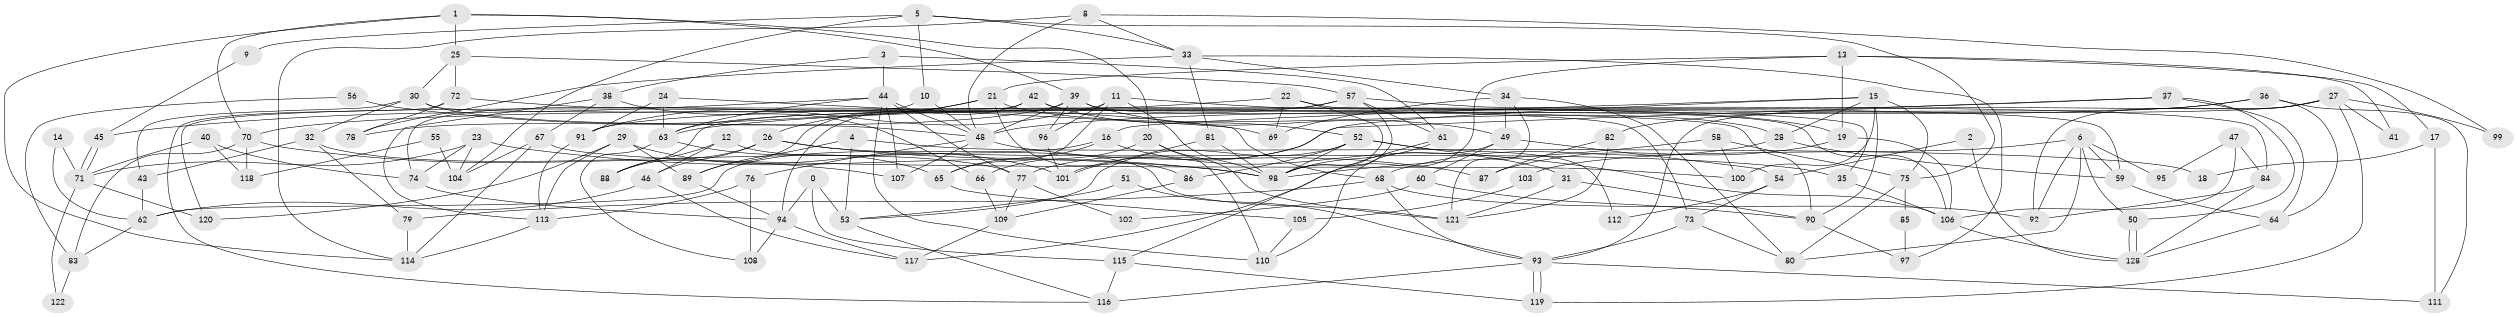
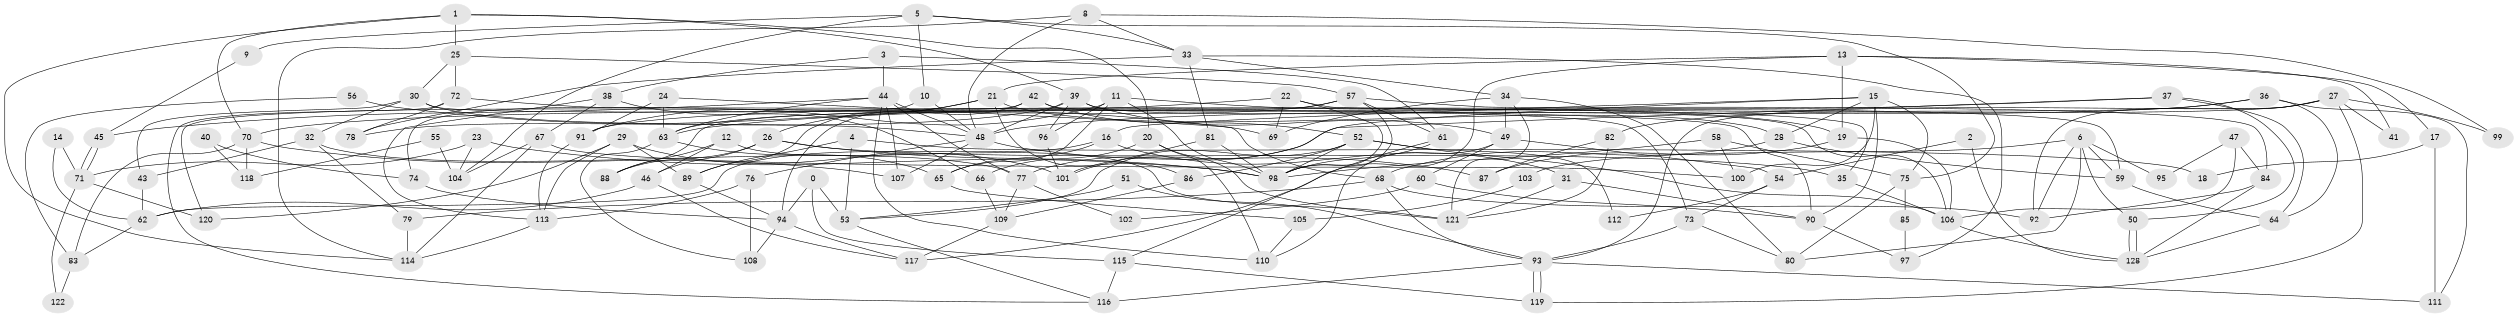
edge "23" -- "74": removed
edge "40" -- "71": removed
